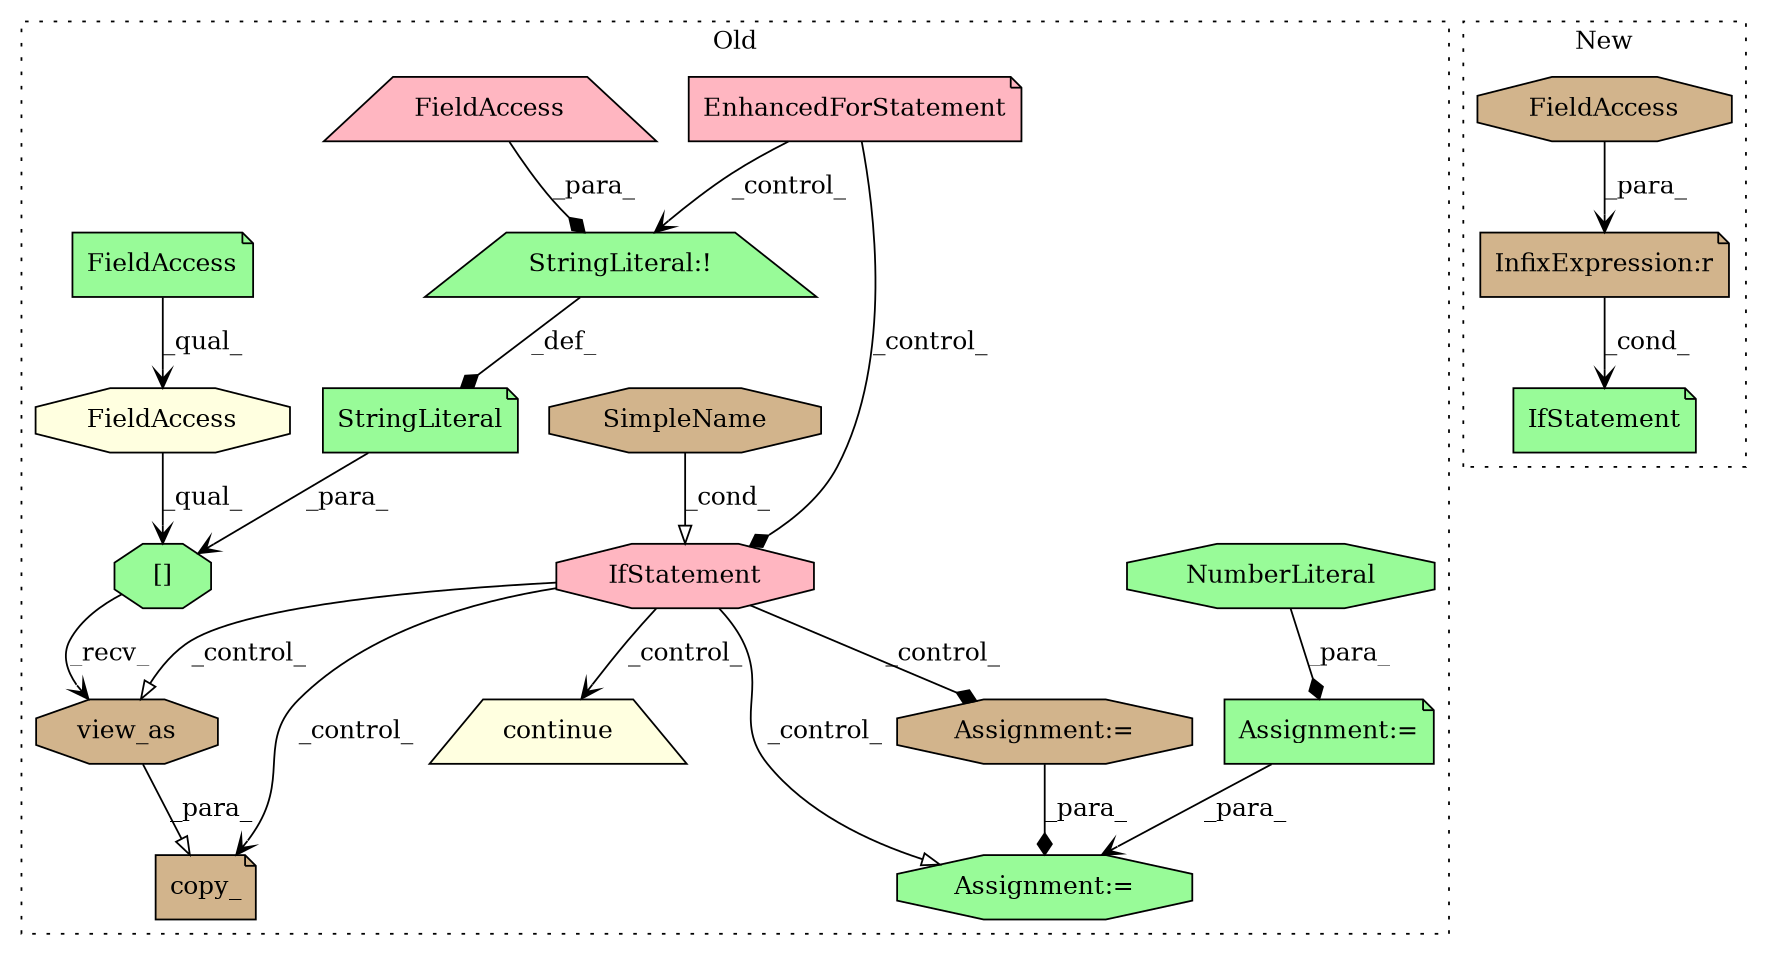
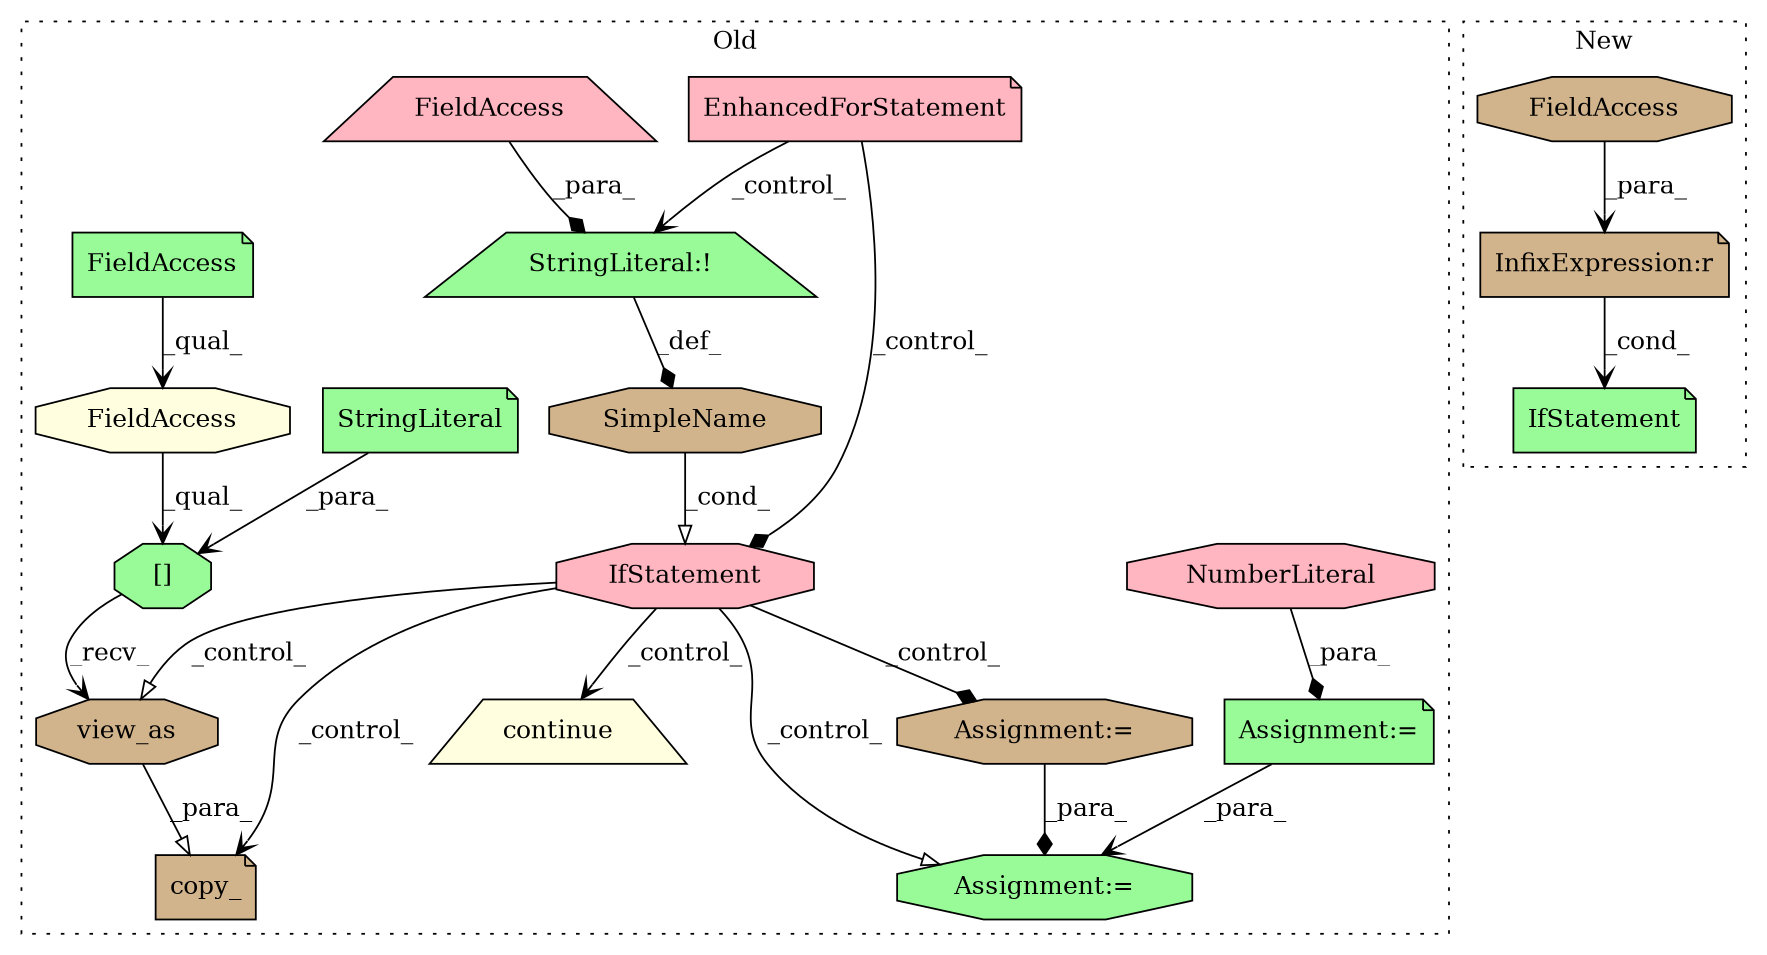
edge "StringLiteral:!" -> "StringLiteral": now "StringLiteral:!" -> "SimpleName"
node "NumberLiteral": fillcolor palegreen -> lightpink
